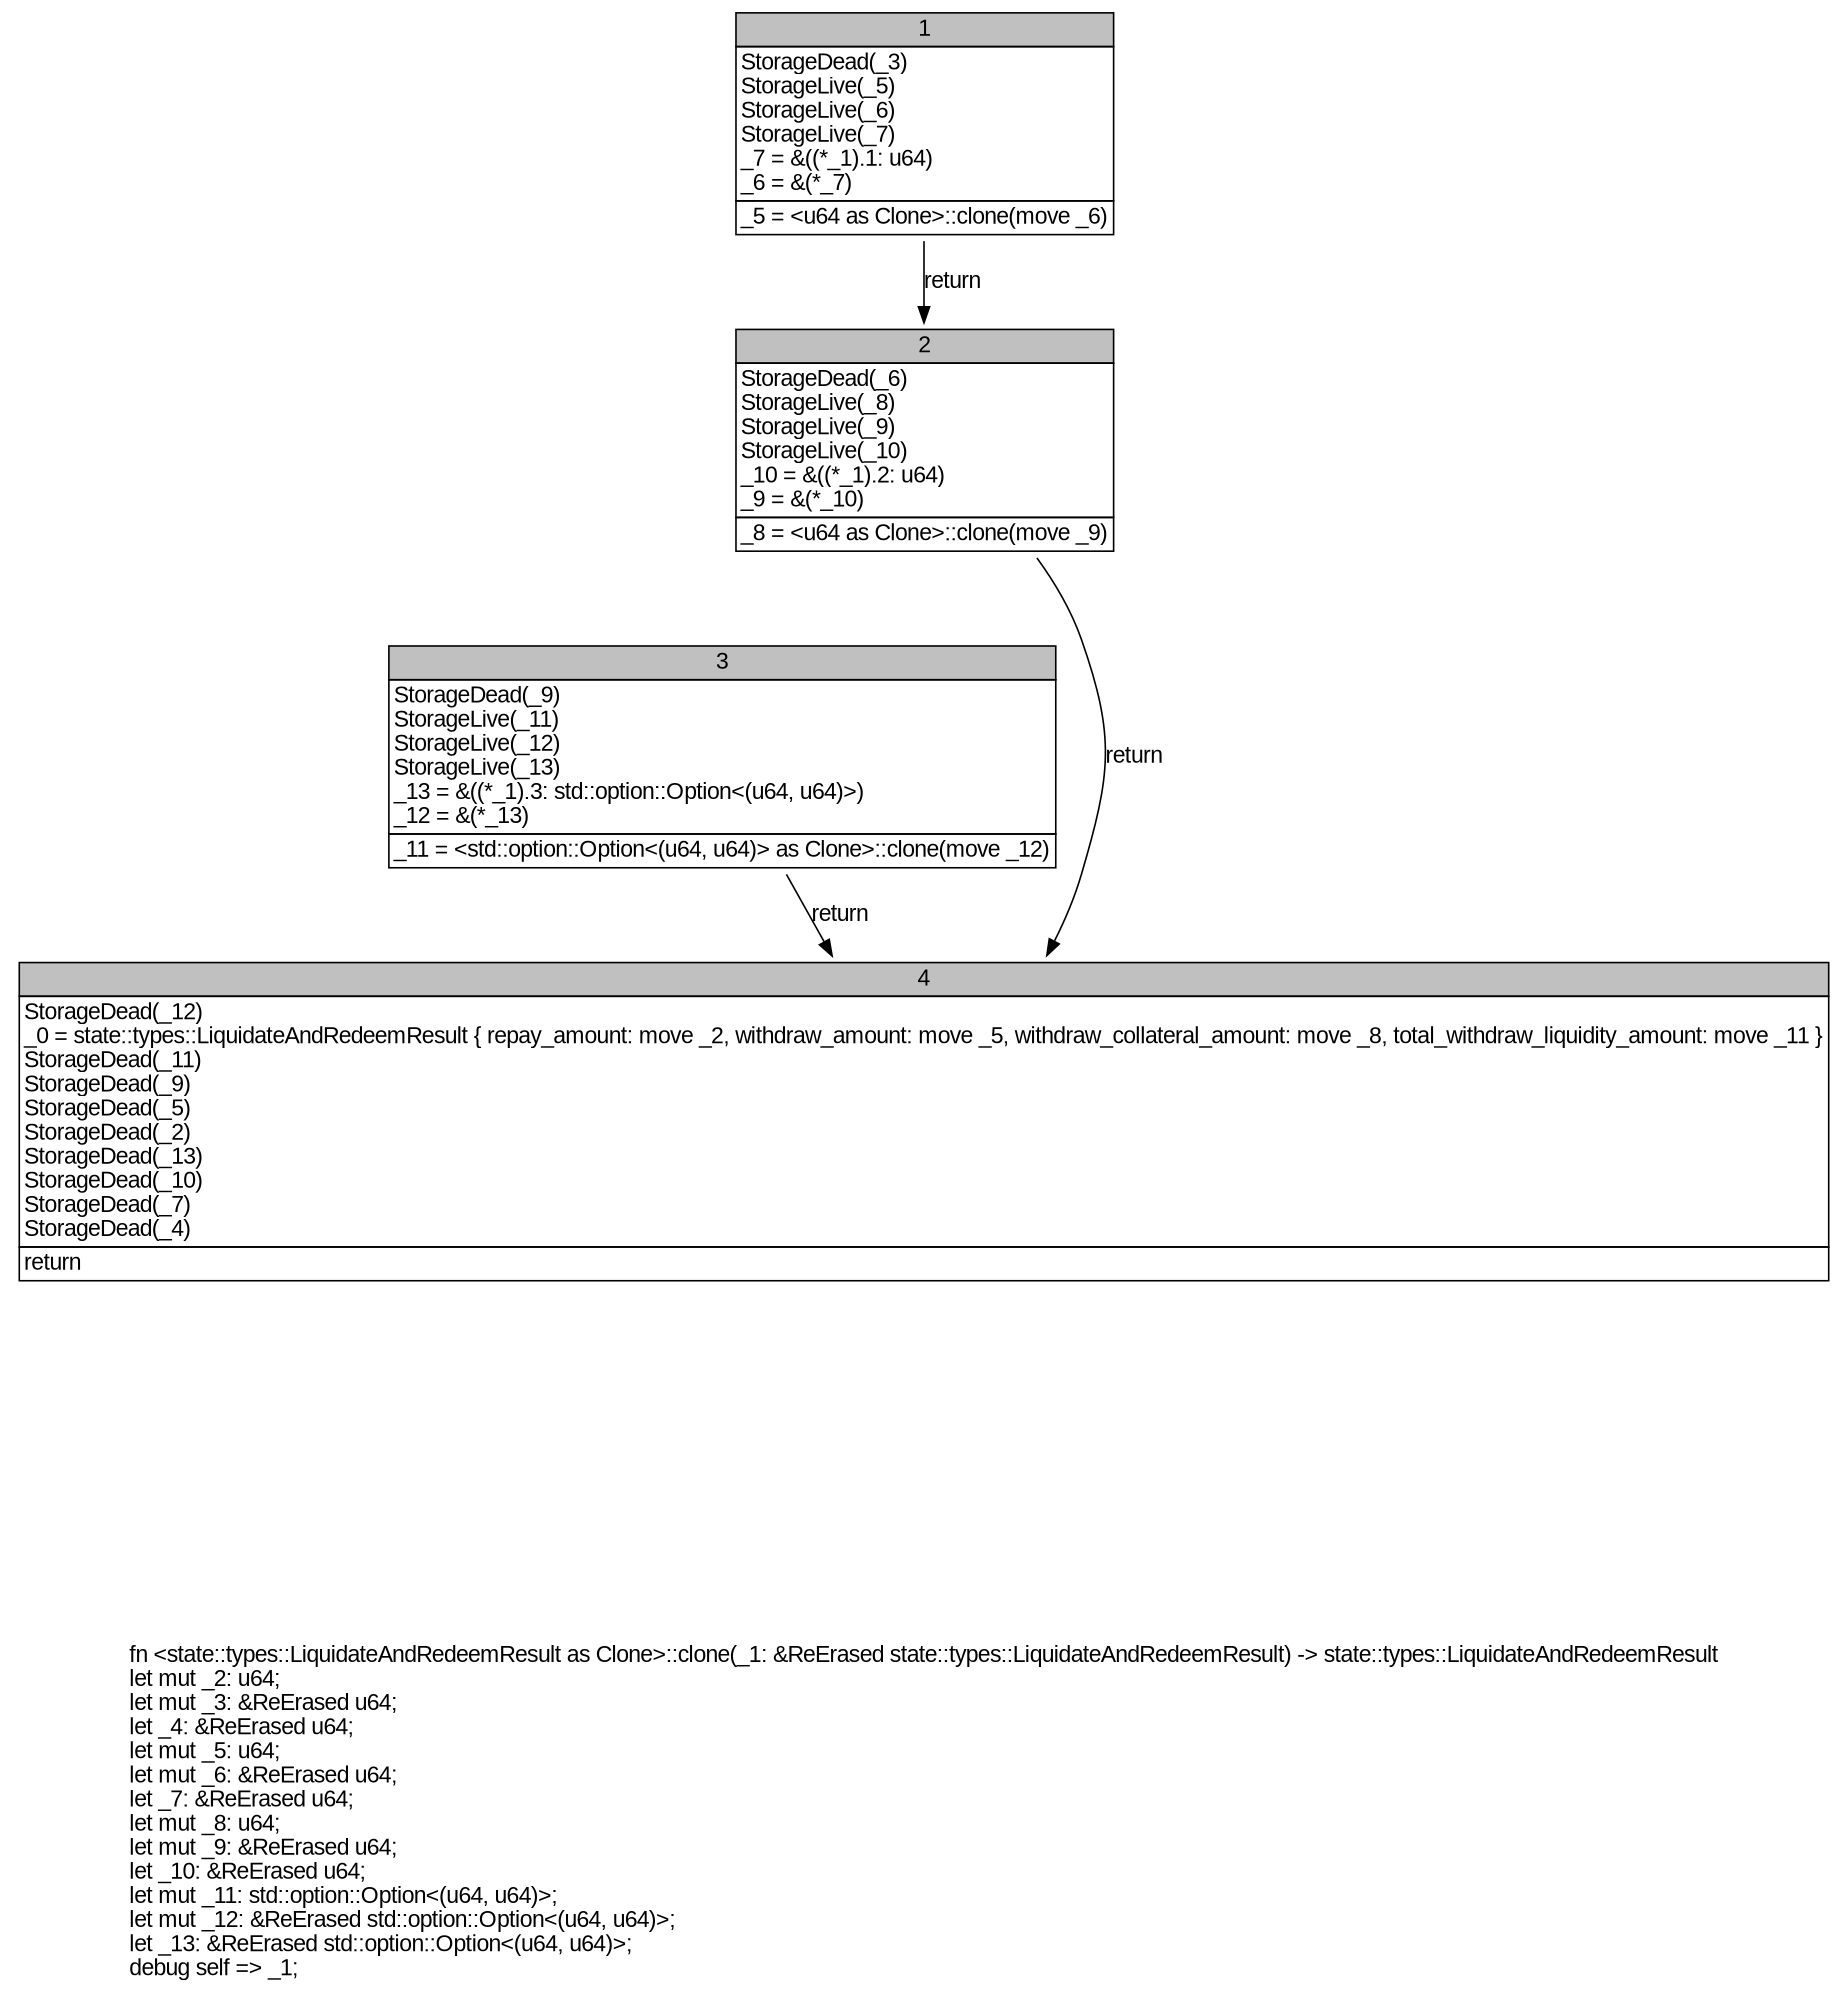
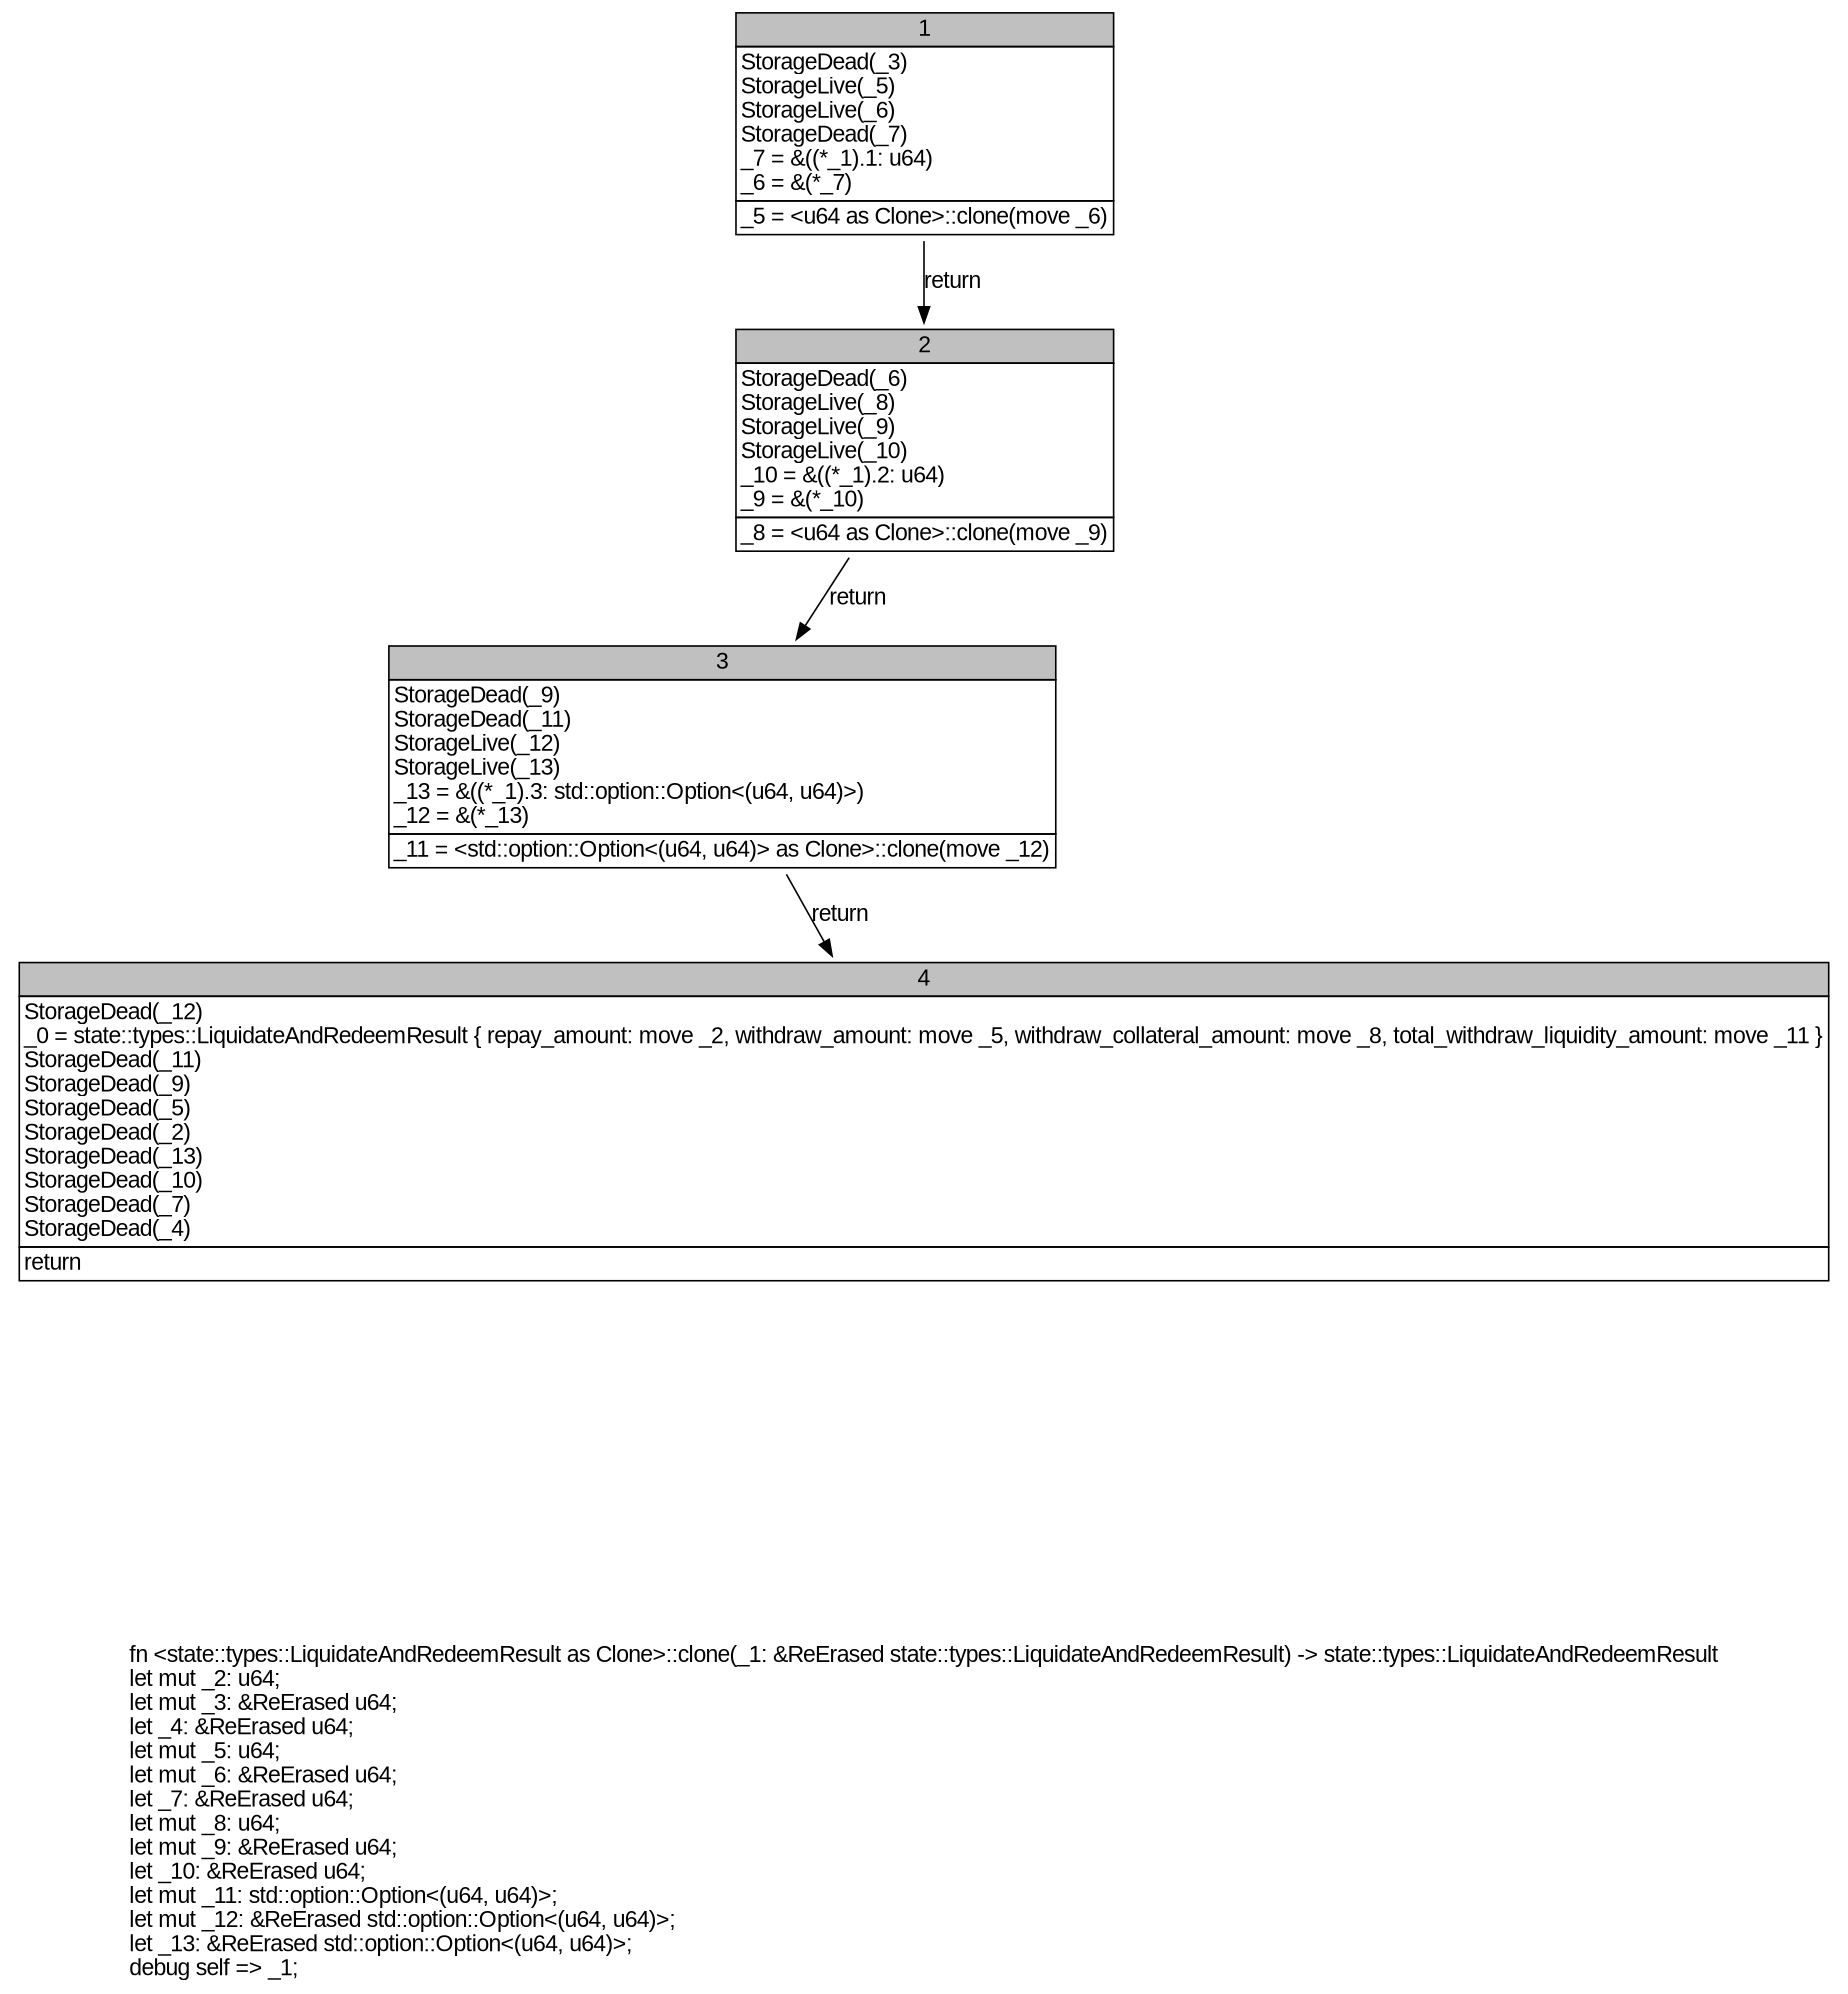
node "1": text "StorageLive(_7)" -> "StorageDead(_7)"
node "3": text "StorageLive(_11)" -> "StorageDead(_11)"
edge "2" -> "4": now "2" -> "3"
